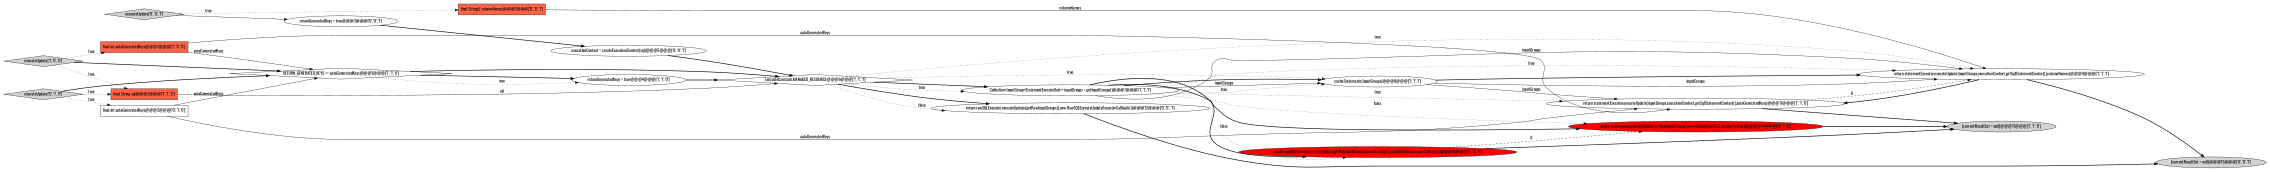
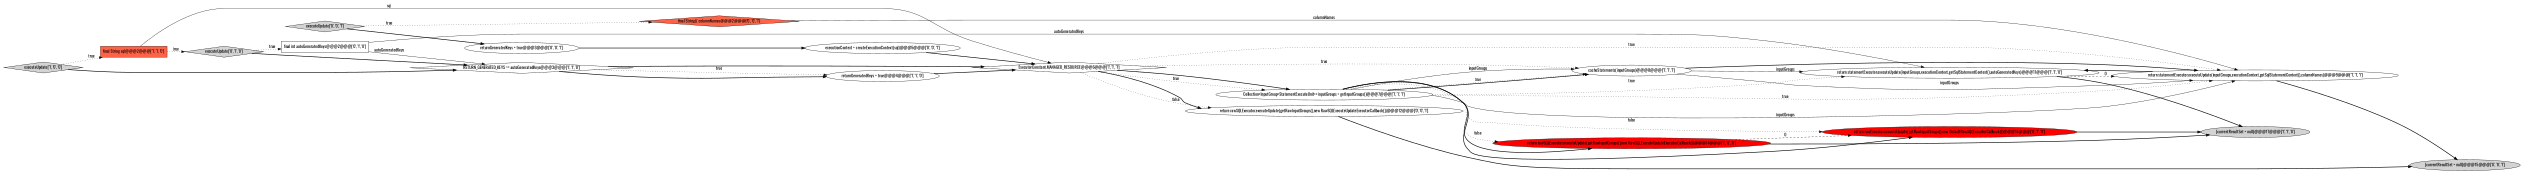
node "final String(( columnNames@@@2@@@['0', '0', '1']": shape box -> diamond
edge "executeUpdate['0', '0', '1']" -> "returnGeneratedKeys = true@@@3@@@['0', '0', '1']": style solid -> bold
node "final int autoGeneratedKeys@@@2@@@['1', '0', '0']": removed
edge "executeUpdate['0', '1', '0']" -> "final String sql@@@2@@@['1', '1', '0']": reversed
